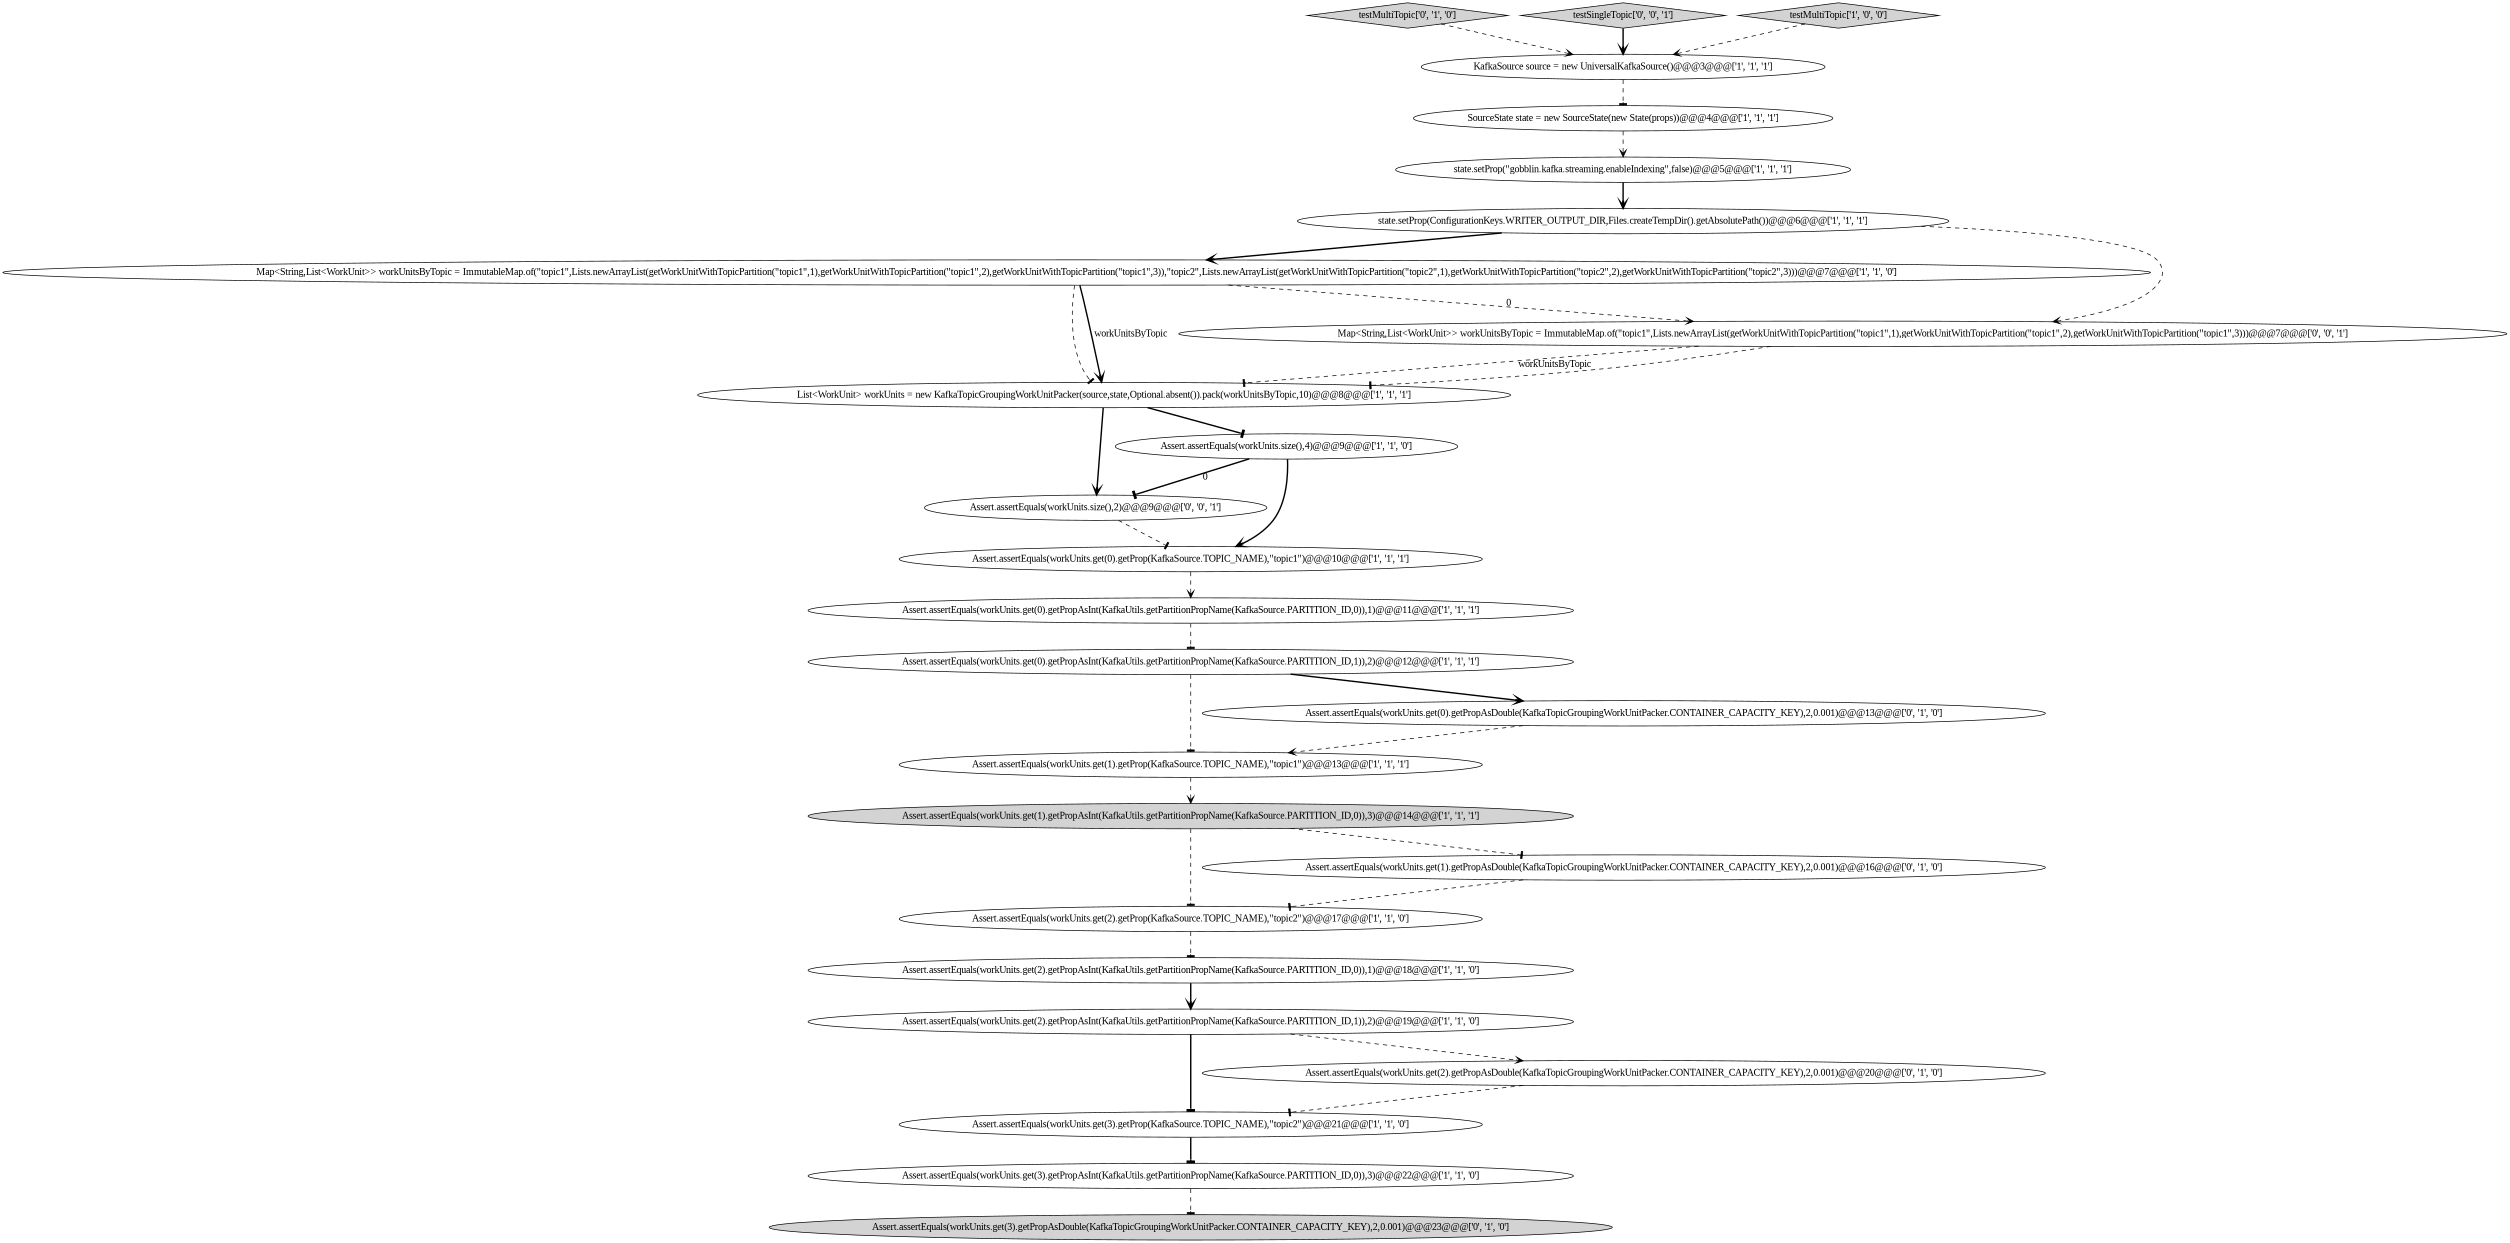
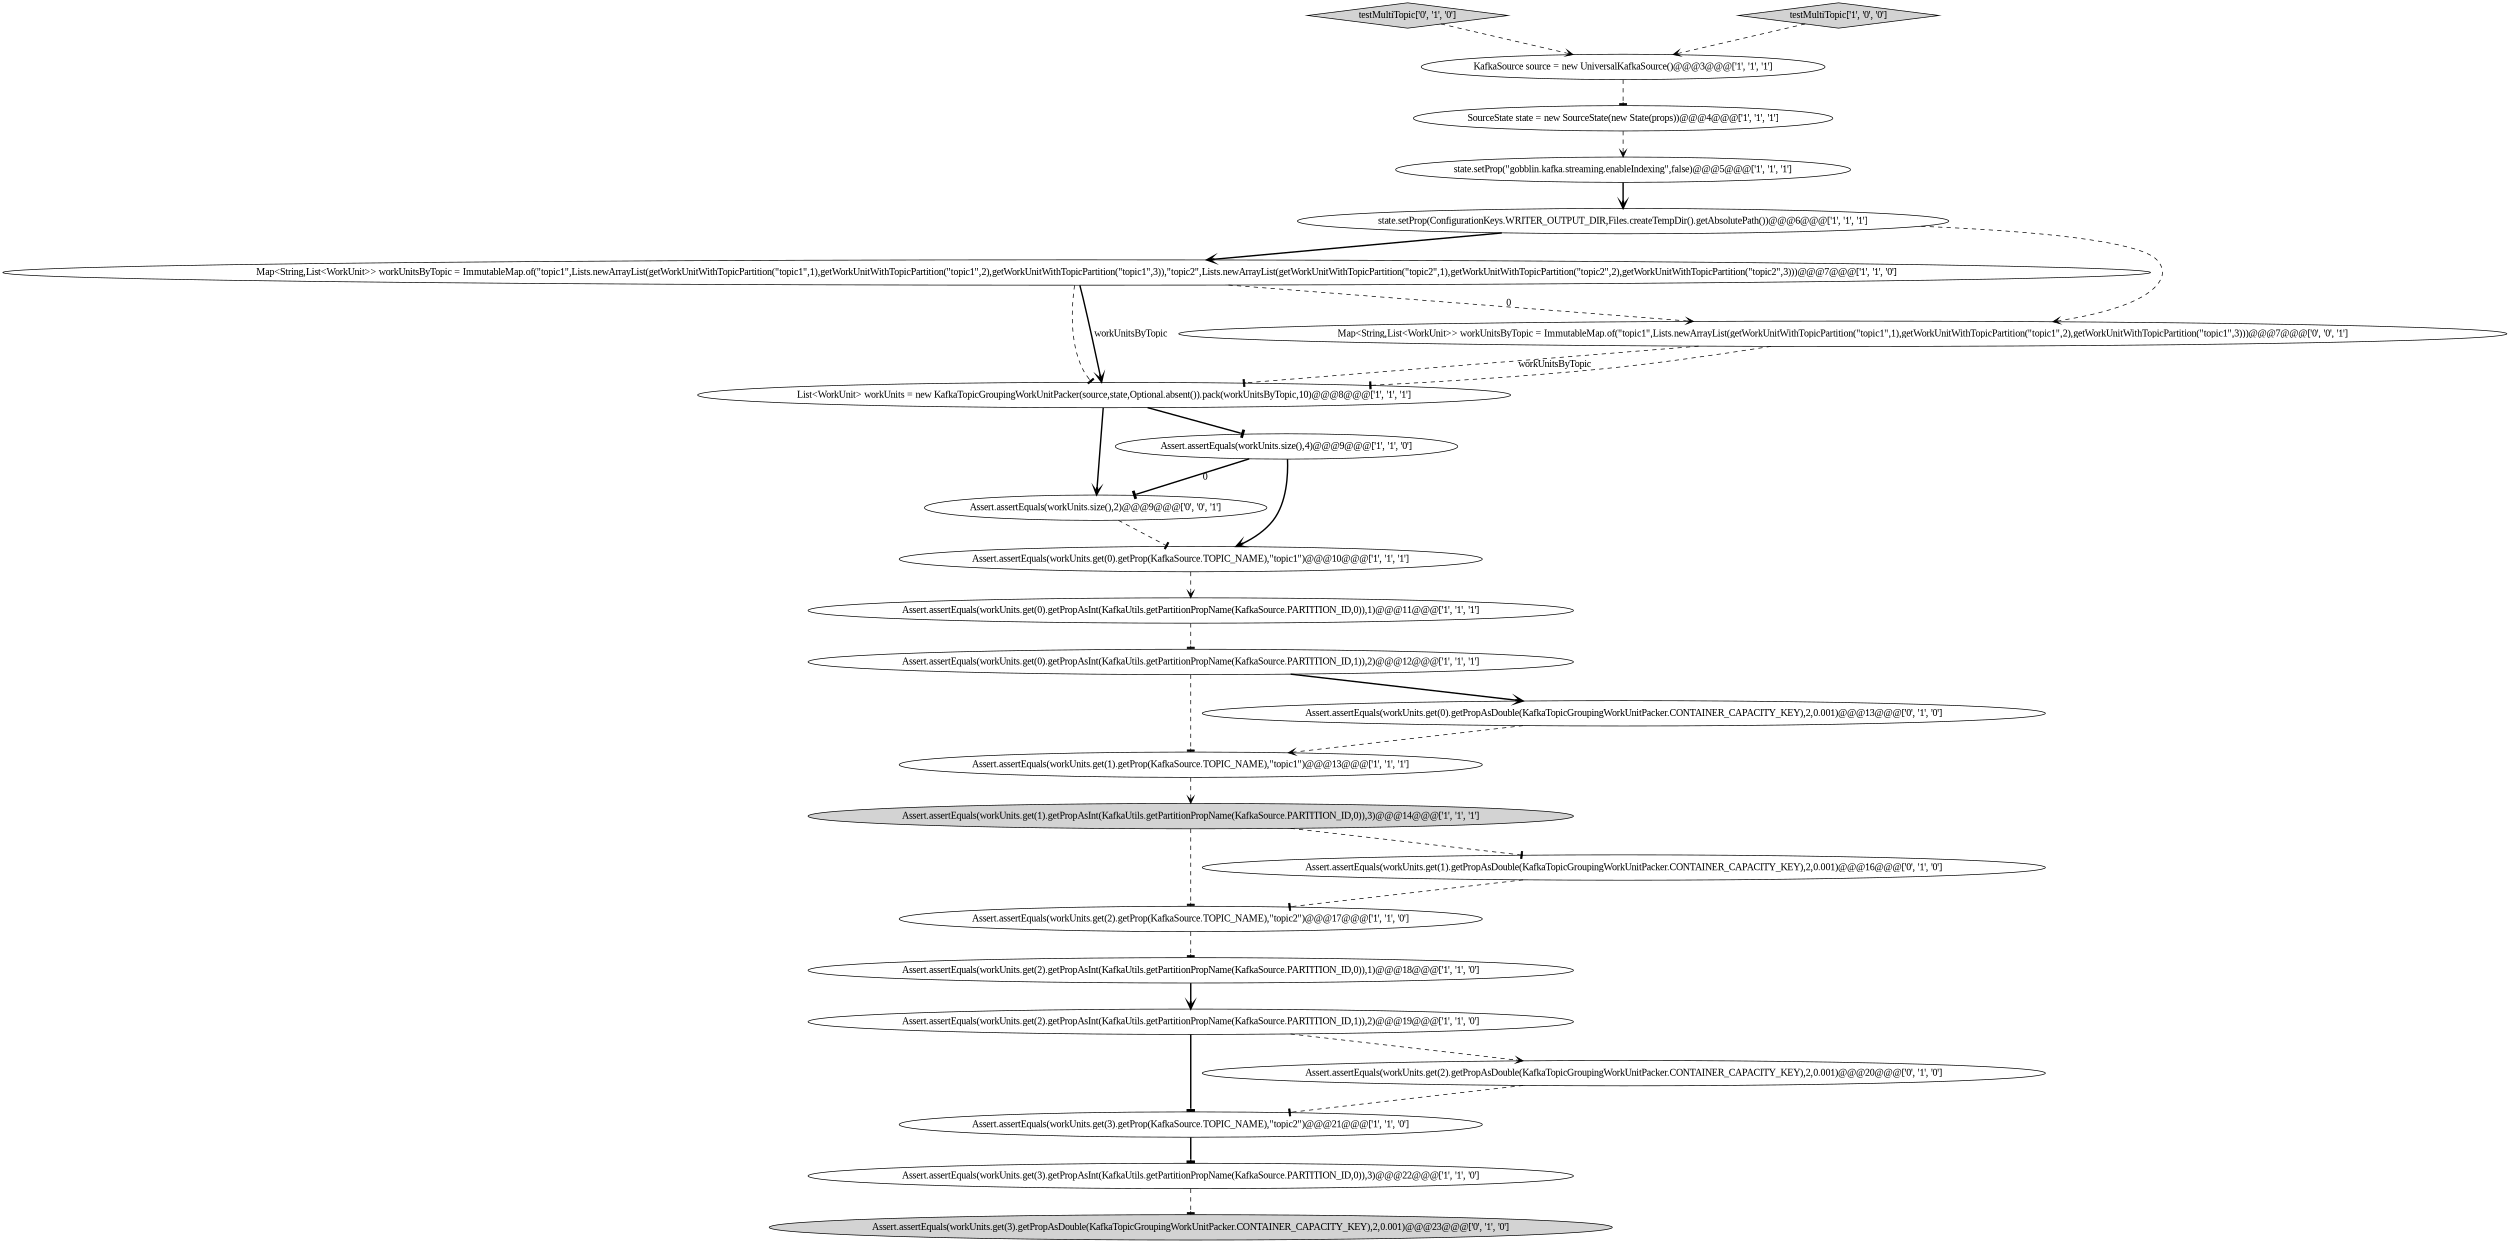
node "testSingleTopic['0', '0', '1']": removed
